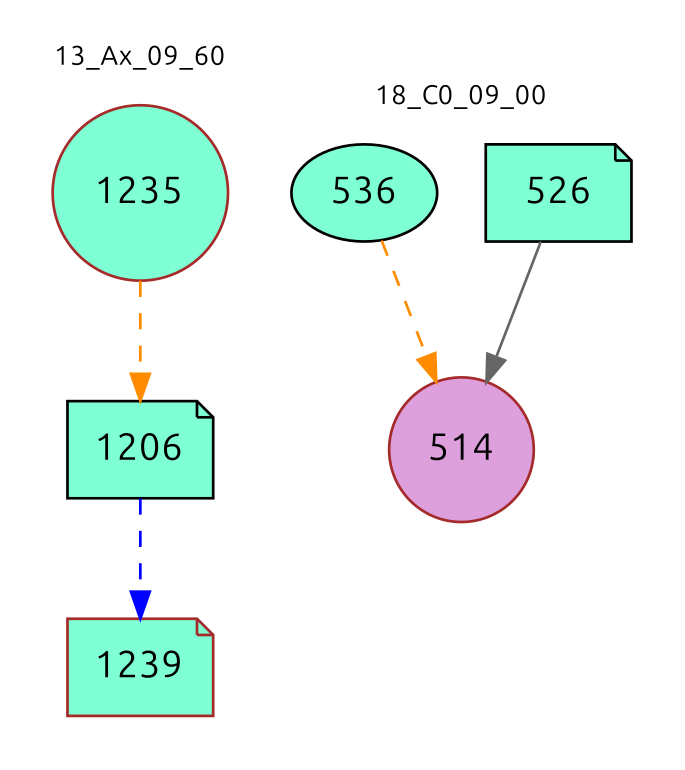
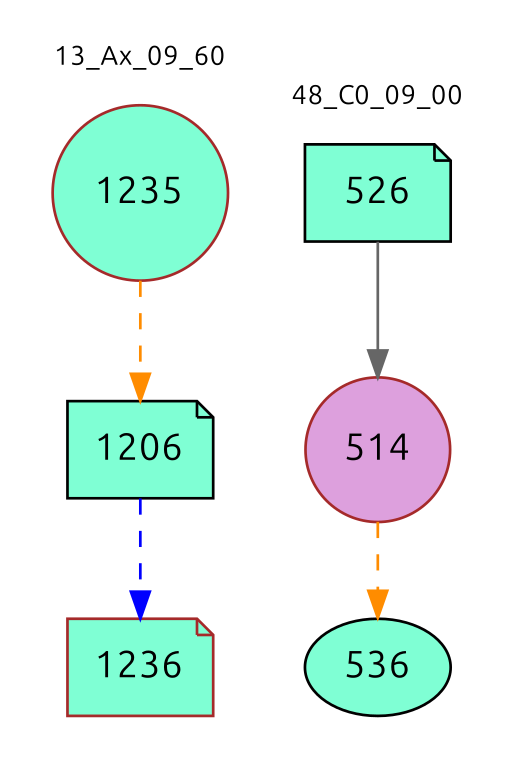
cluster "18_C0_09_00": label "18_C0_09_00" -> "48_C0_09_00"
edge "536" -> "514": reversed
node "1239": label "1239" -> "1236"
